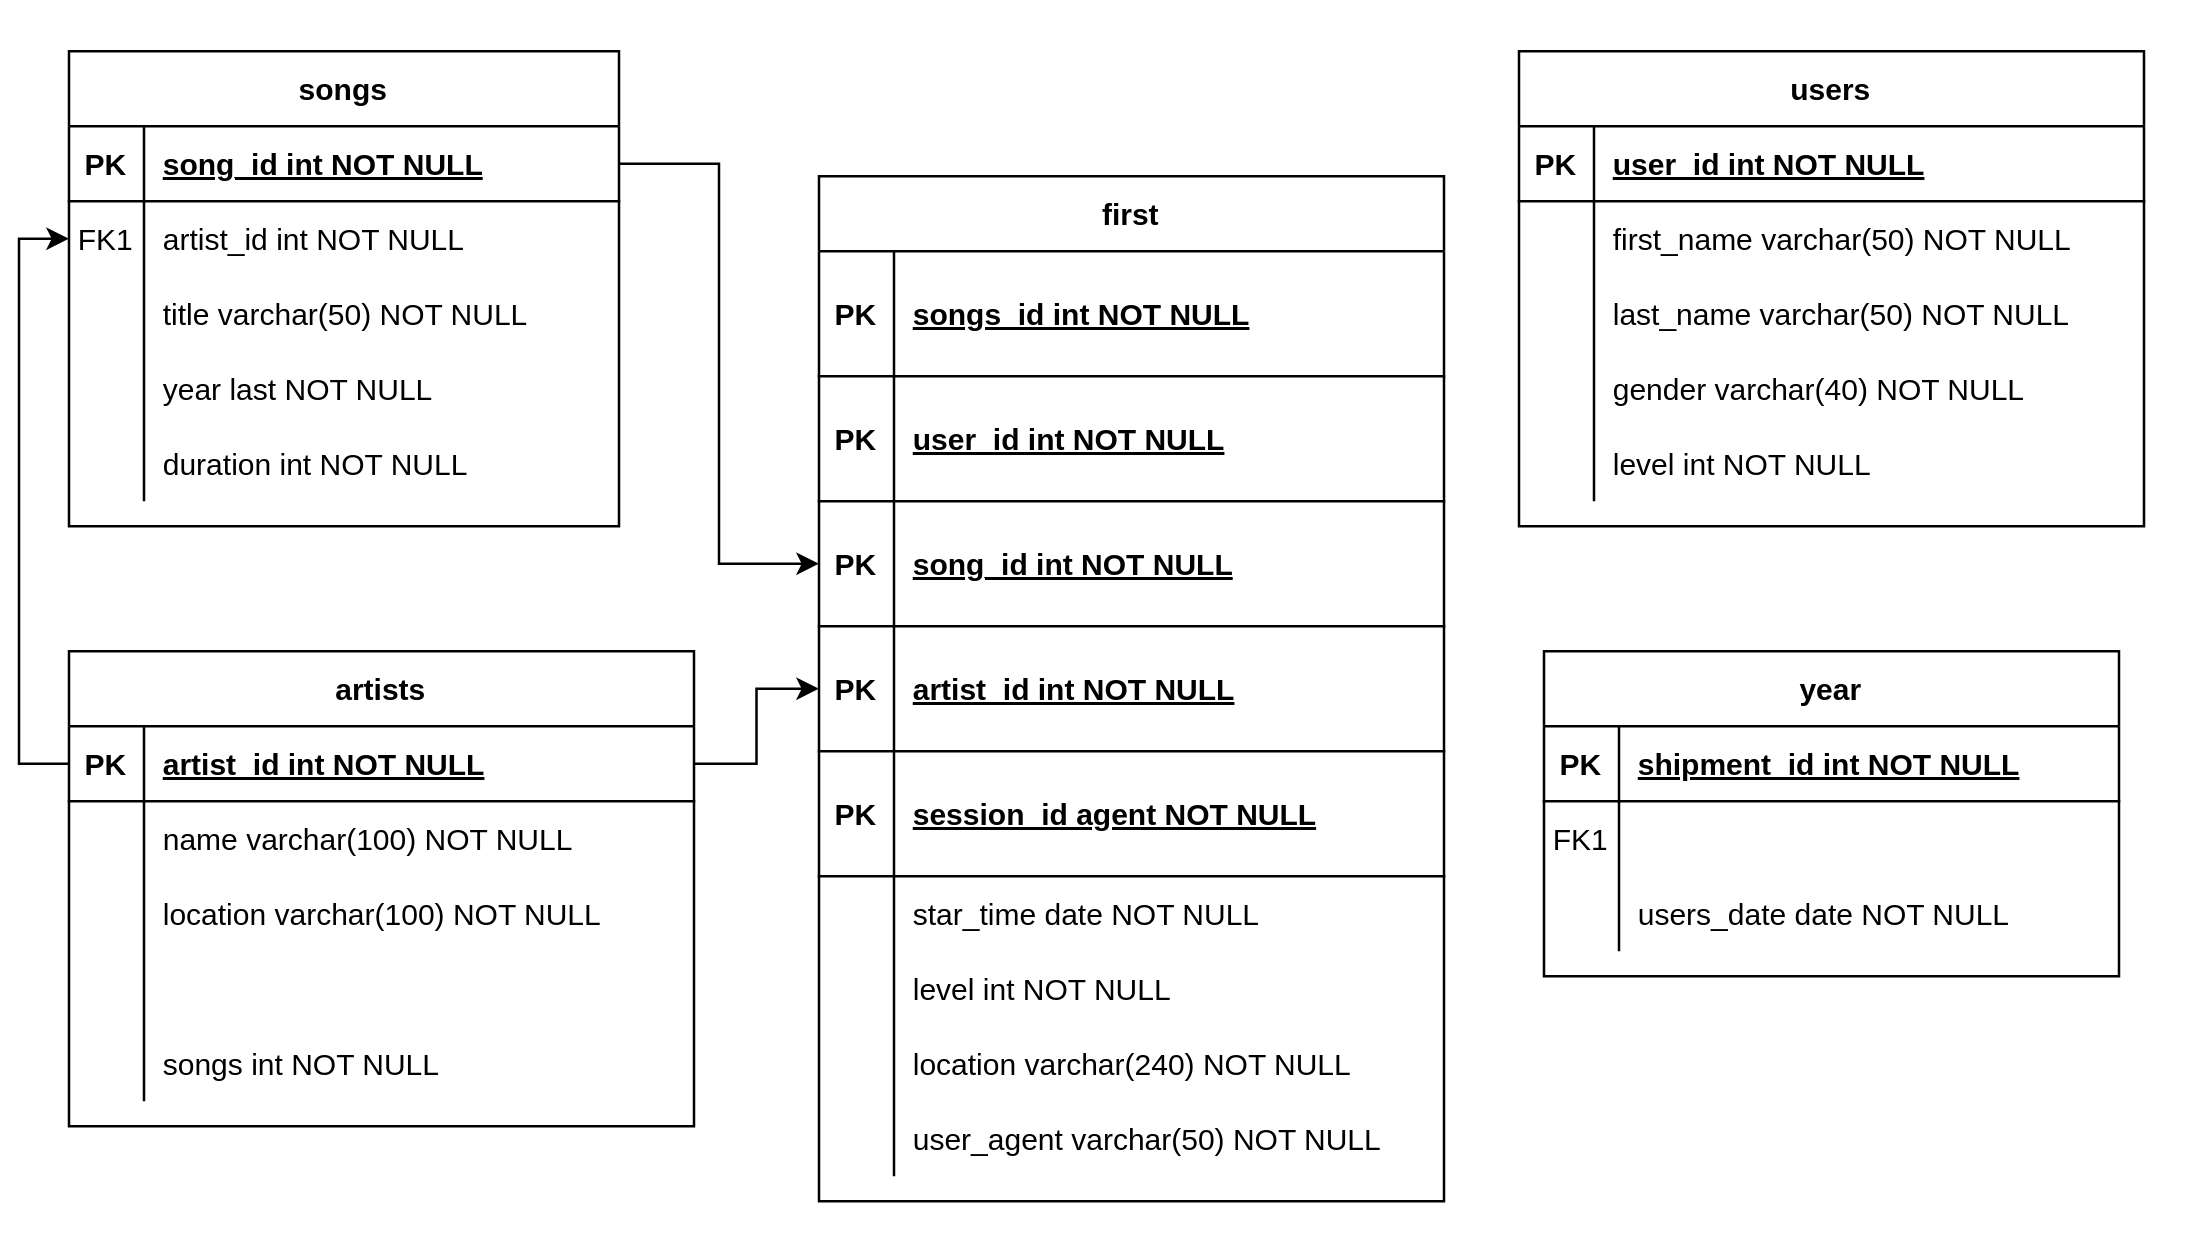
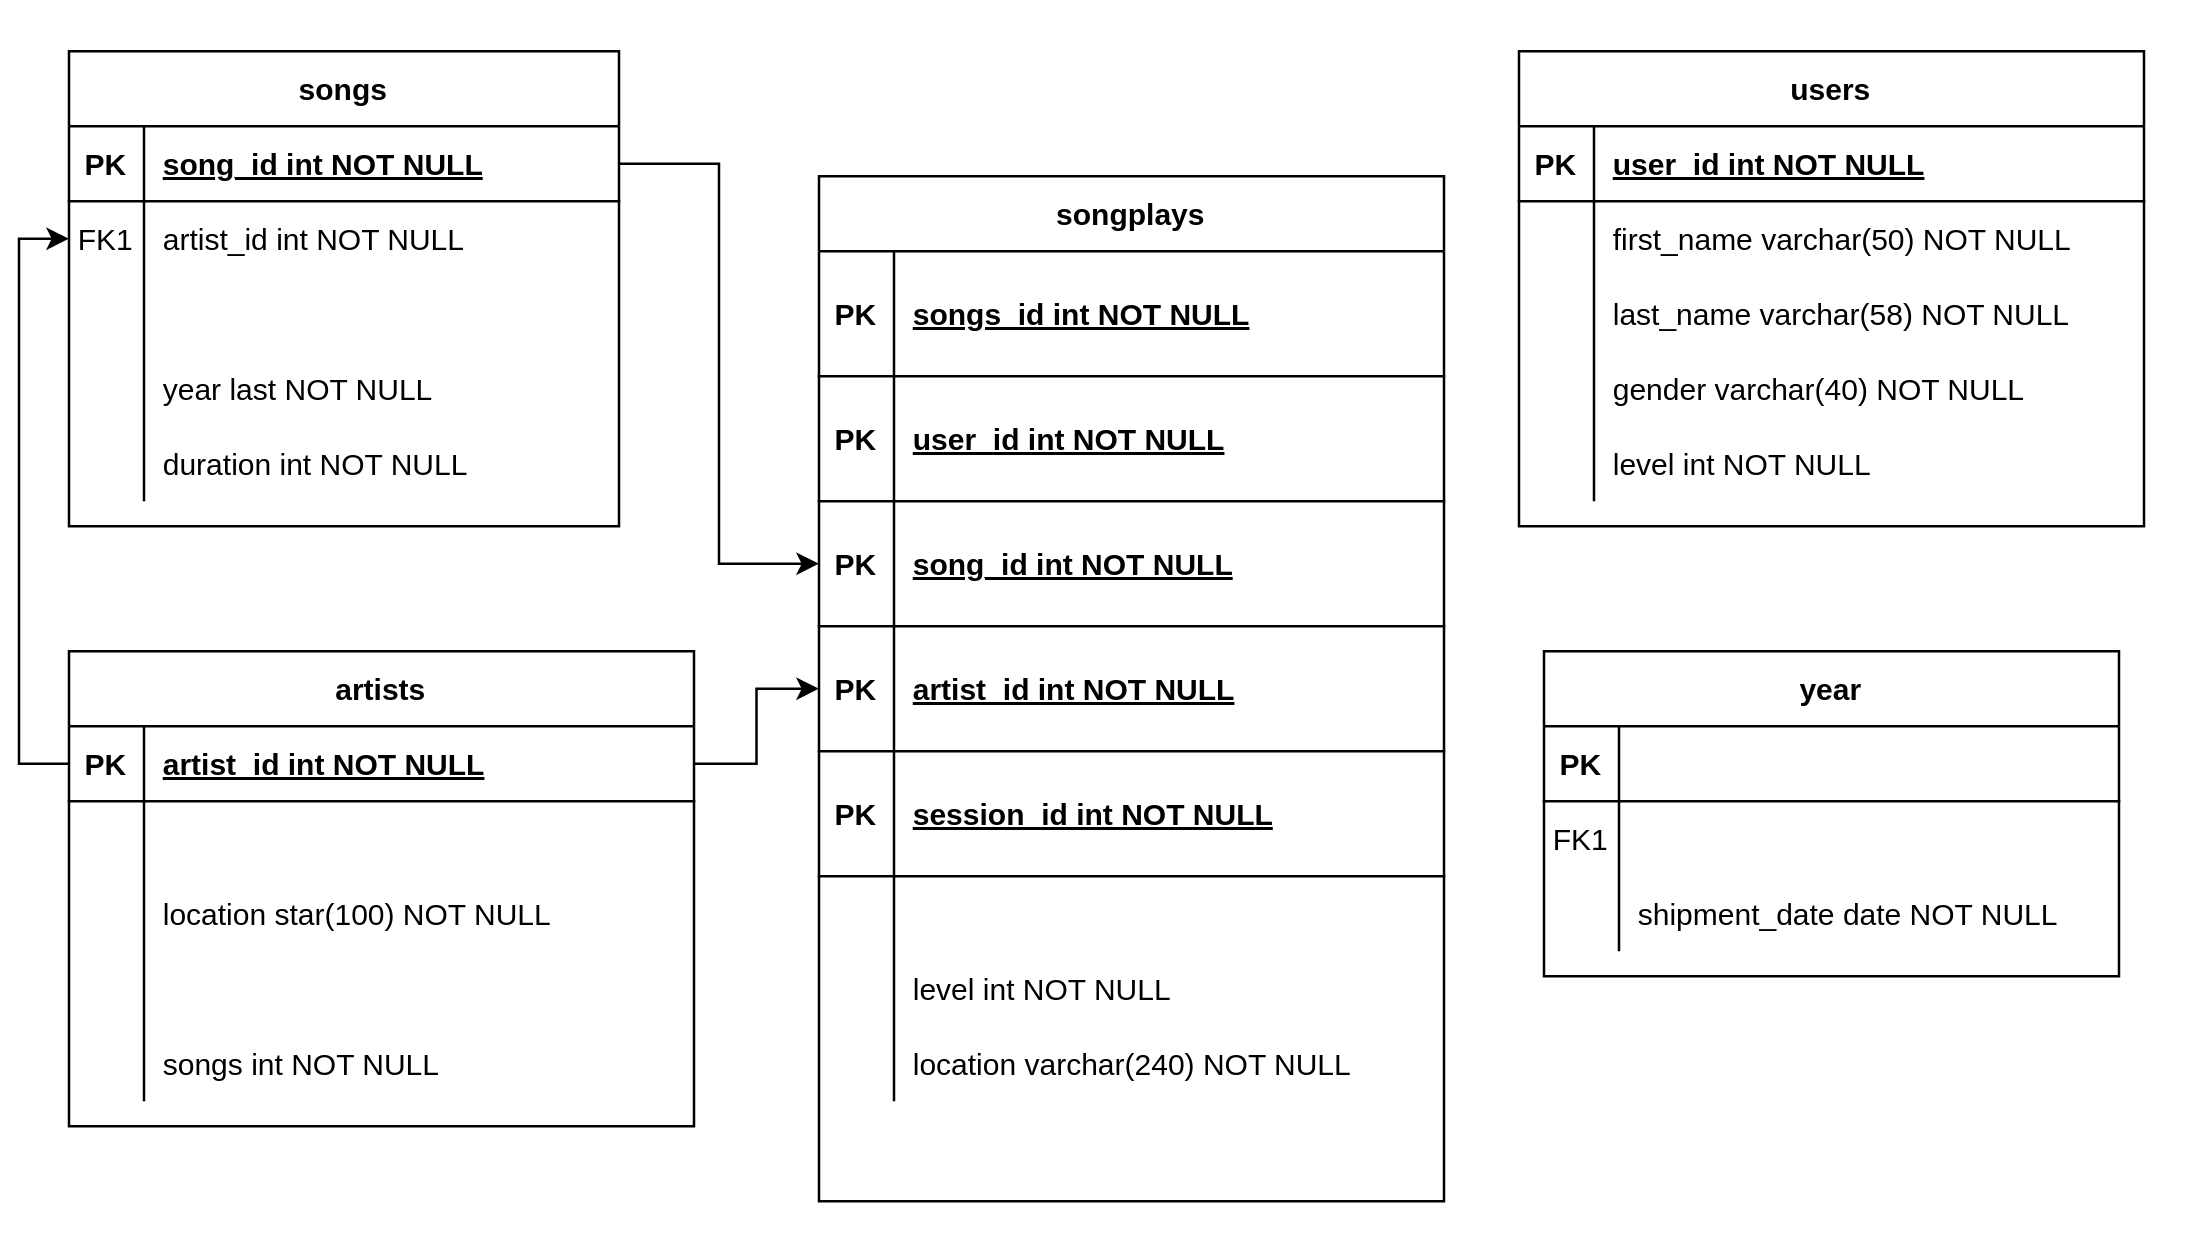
node "first": label "first" -> "songplays"
node "title varchar(50) NOT NULL": removed
node "last_name varchar(50) NOT NULL": label "last_name varchar(50) NOT NULL" -> "last_name varchar(58) NOT NULL"
node "shipment_id int NOT NULL": removed
node "session_id agent NOT NULL": label "session_id agent NOT NULL" -> "session_id int NOT NULL"
node "name varchar(100) NOT NULL": removed
node "star_time date NOT NULL": removed
node "location varchar(100) NOT NULL": label "location varchar(100) NOT NULL" -> "location star(100) NOT NULL"
node "users_date date NOT NULL": label "users_date date NOT NULL" -> "shipment_date date NOT NULL"
node "user_agent varchar(50) NOT NULL": removed
